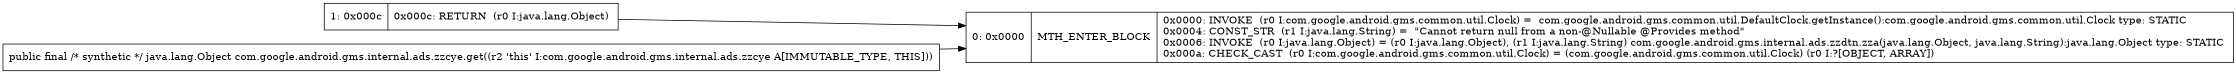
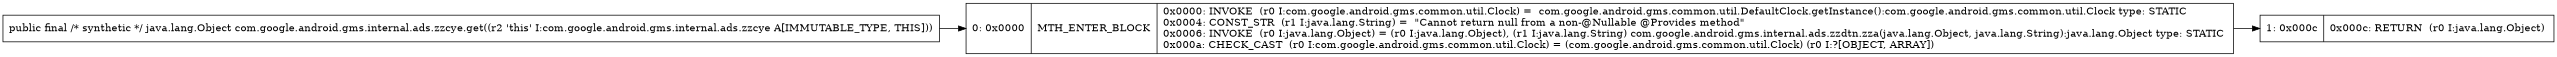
edge "1: 0x000c" -> "0: 0x0000": reversed
